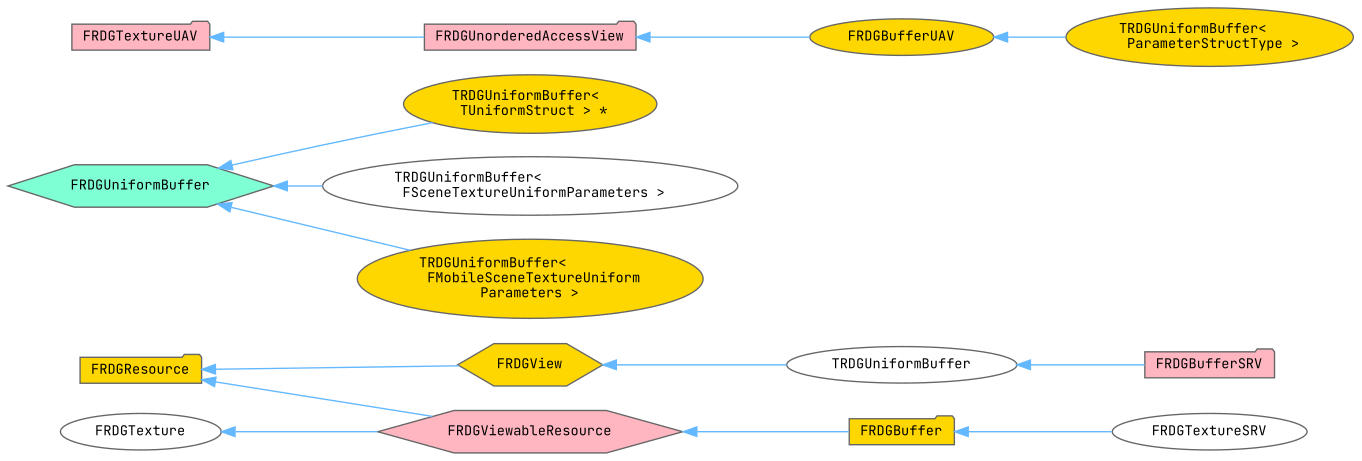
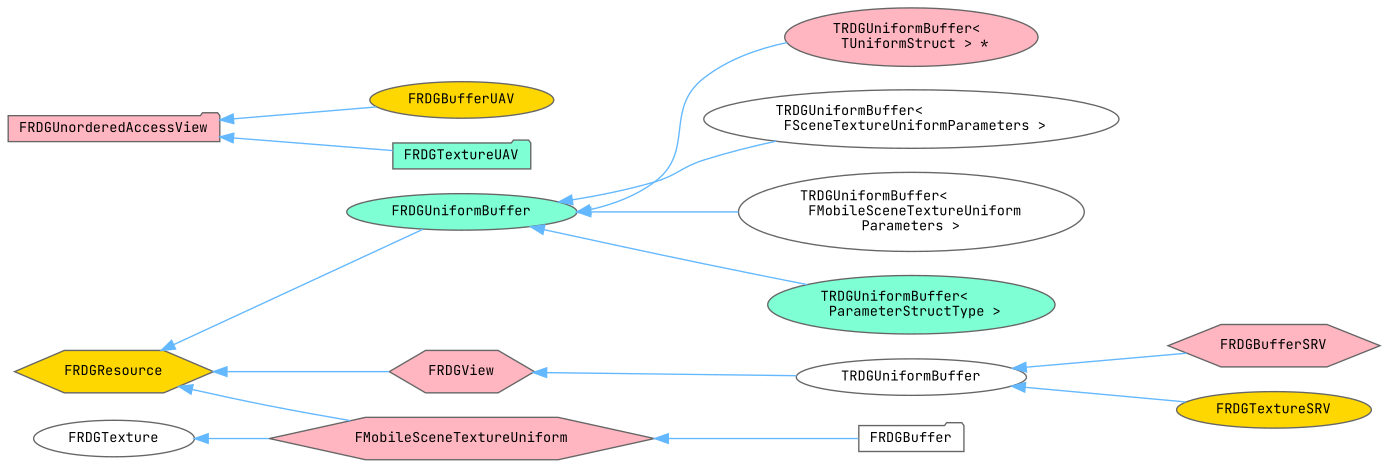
node "FRDGTextureUAV": fillcolor lightpink -> aquamarine
edge "FRDGUnorderedAccessView" -> "FRDGTextureUAV": reversed
edge "TRDGUniformBuffer< ParameterStructType >" -> "FRDGBufferUAV": now "TRDGUniformBuffer< ParameterStructType >" -> "FRDGUniformBuffer"
node "TRDGUniformBuffer< ParameterStructType >": fillcolor gold -> aquamarine
node "TRDGUniformBuffer< TUniformStruct > *": fillcolor gold -> lightpink
node "FRDGUniformBuffer": shape hexagon -> ellipse
node "TRDGUniformBuffer< FMobileSceneTextureUniform Parameters >": fillcolor gold -> white
edge "FRDGUniformBuffer" -> "FRDGResource": added
node "FRDGView": fillcolor gold -> lightpink
node "FRDGBufferSRV": shape folder -> hexagon
node "FRDGResource": shape folder -> hexagon
node "FRDGViewableResource": label "FRDGViewableResource" -> "FMobileSceneTextureUniform"
node "FRDGBuffer": fillcolor gold -> white
edge "FRDGTextureSRV" -> "FRDGBuffer": now "FRDGTextureSRV" -> "TRDGUniformBuffer"
node "FRDGTextureSRV": fillcolor white -> gold
